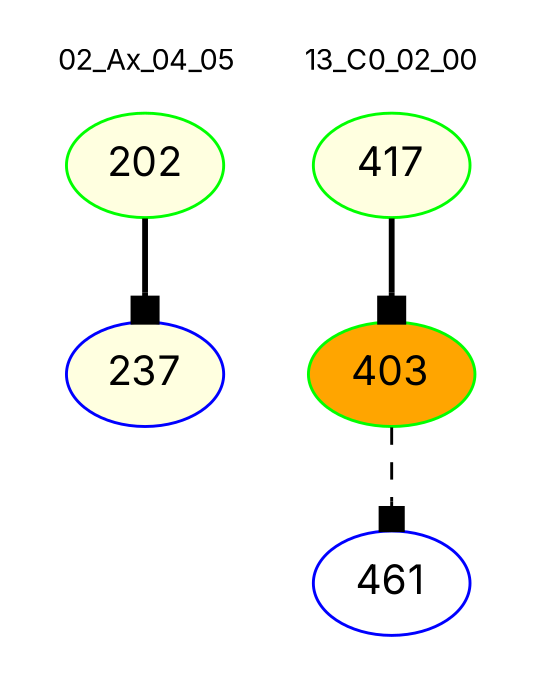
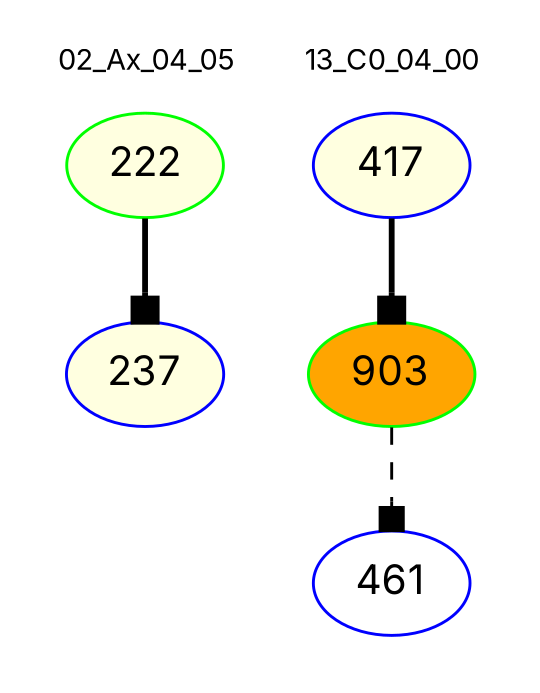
cluster "13_C0_02_00": label "13_C0_02_00" -> "13_C0_04_00"
node "202": label "202" -> "222"
node "417": color green -> blue
node "403": label "403" -> "903"
